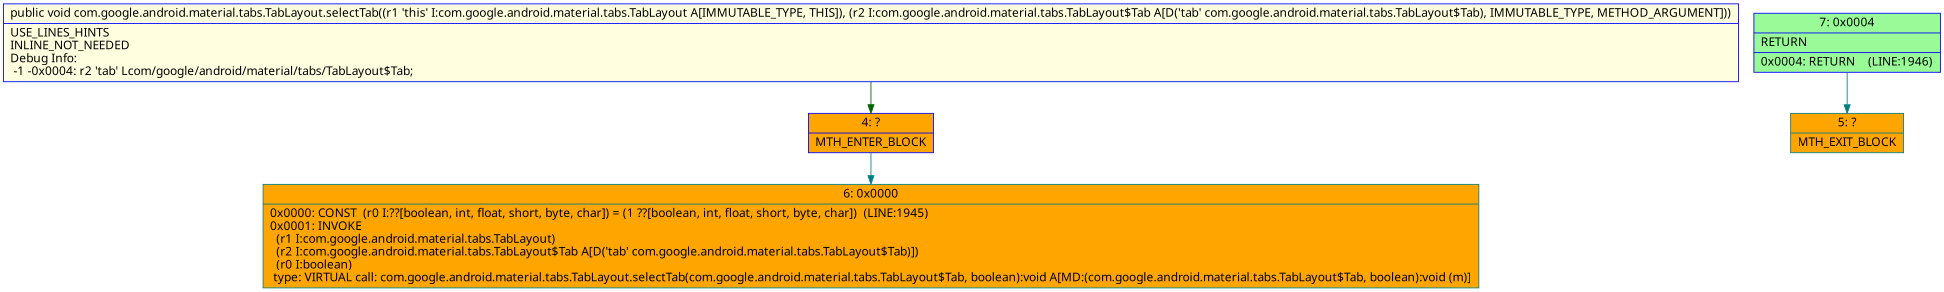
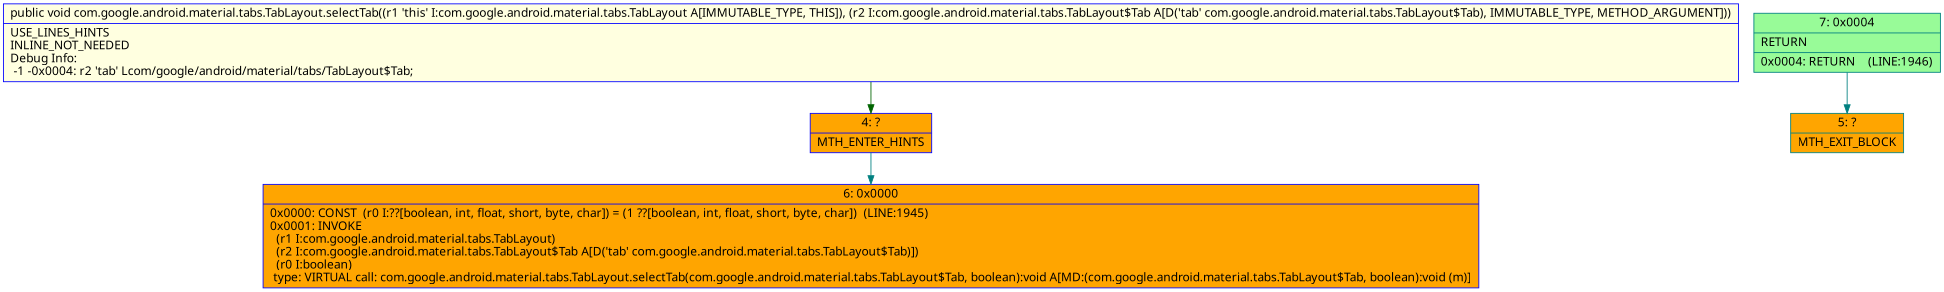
node "7: 0x0004": color blue -> teal
node "4: ?": text "MTH_ENTER_BLOCK" -> "MTH_ENTER_HINTS"
node "6: 0x0000": color teal -> blue
